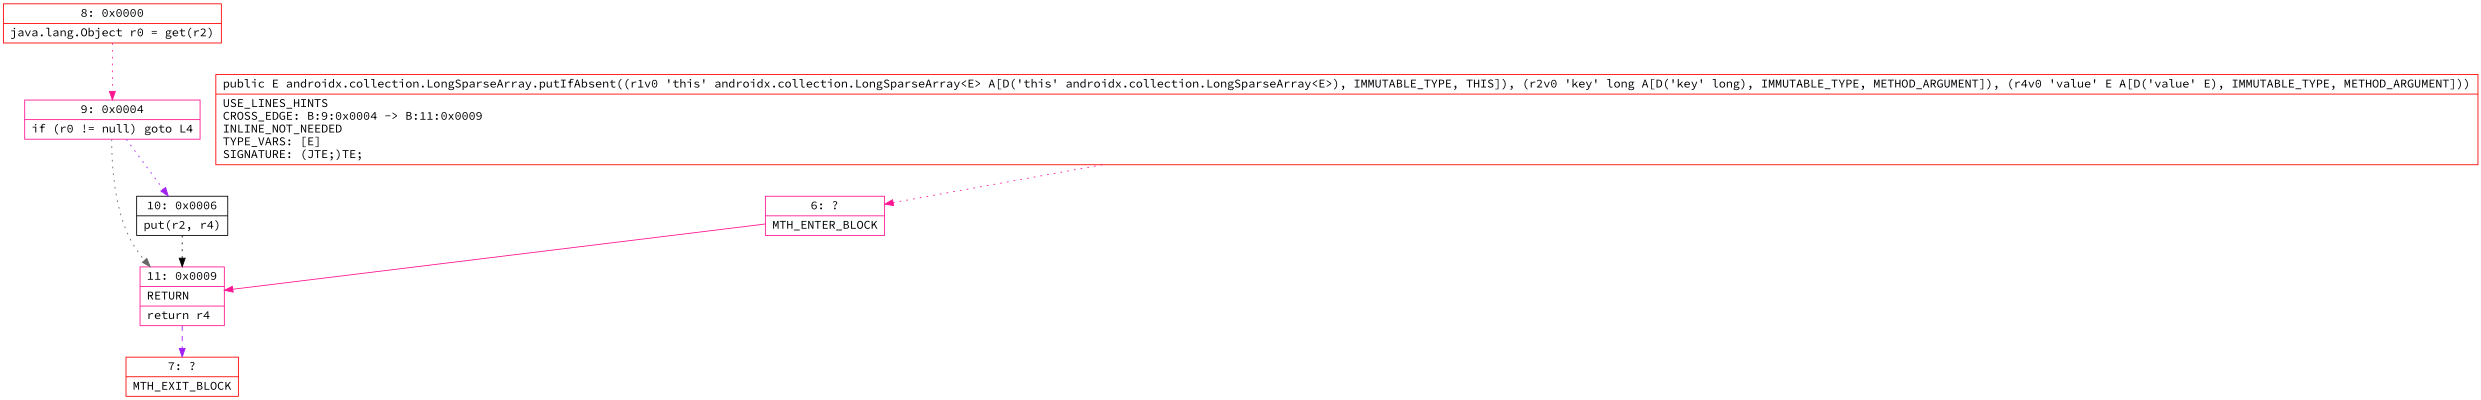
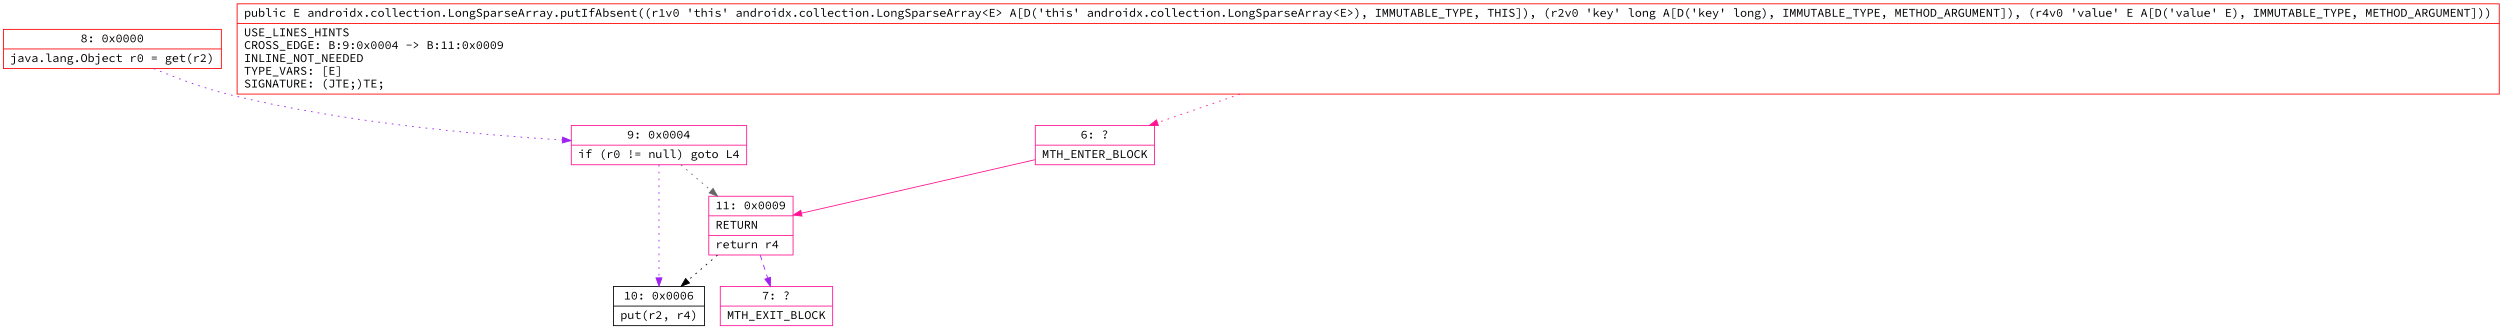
edge "8: 0x0000" -> "9: 0x0004": color deeppink -> purple
edge "10: 0x0006" -> "11: 0x0009": reversed
node "7: ?": color red -> deeppink
